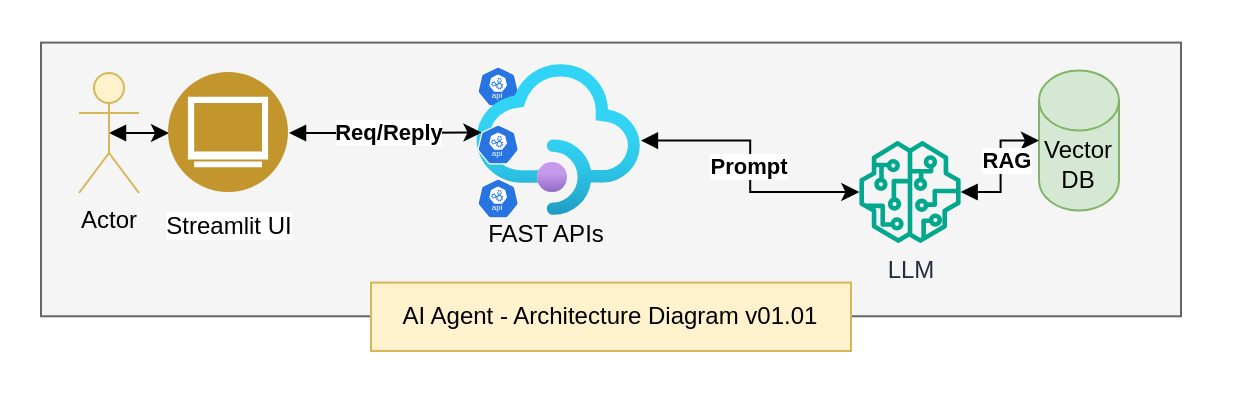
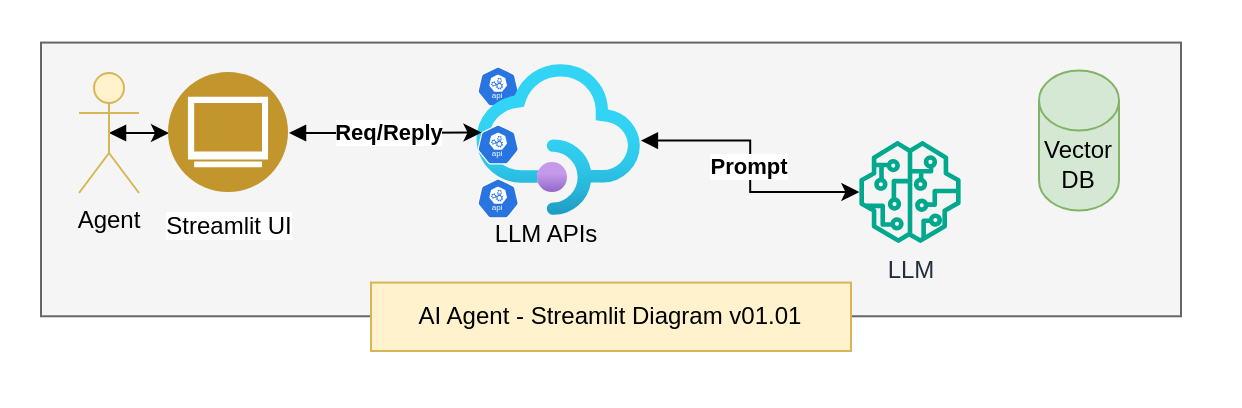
edge "Vector DB" -- "LLM": removed, label "RAG"
node "Actor": label "Actor" -> "Agent"
node "FAST APIs": label "FAST APIs" -> "LLM APIs"
node "AI Agent - Architecture Diagram v01.01": label "AI Agent - Architecture Diagram v01.01" -> "AI Agent - Streamlit Diagram v01.01"
